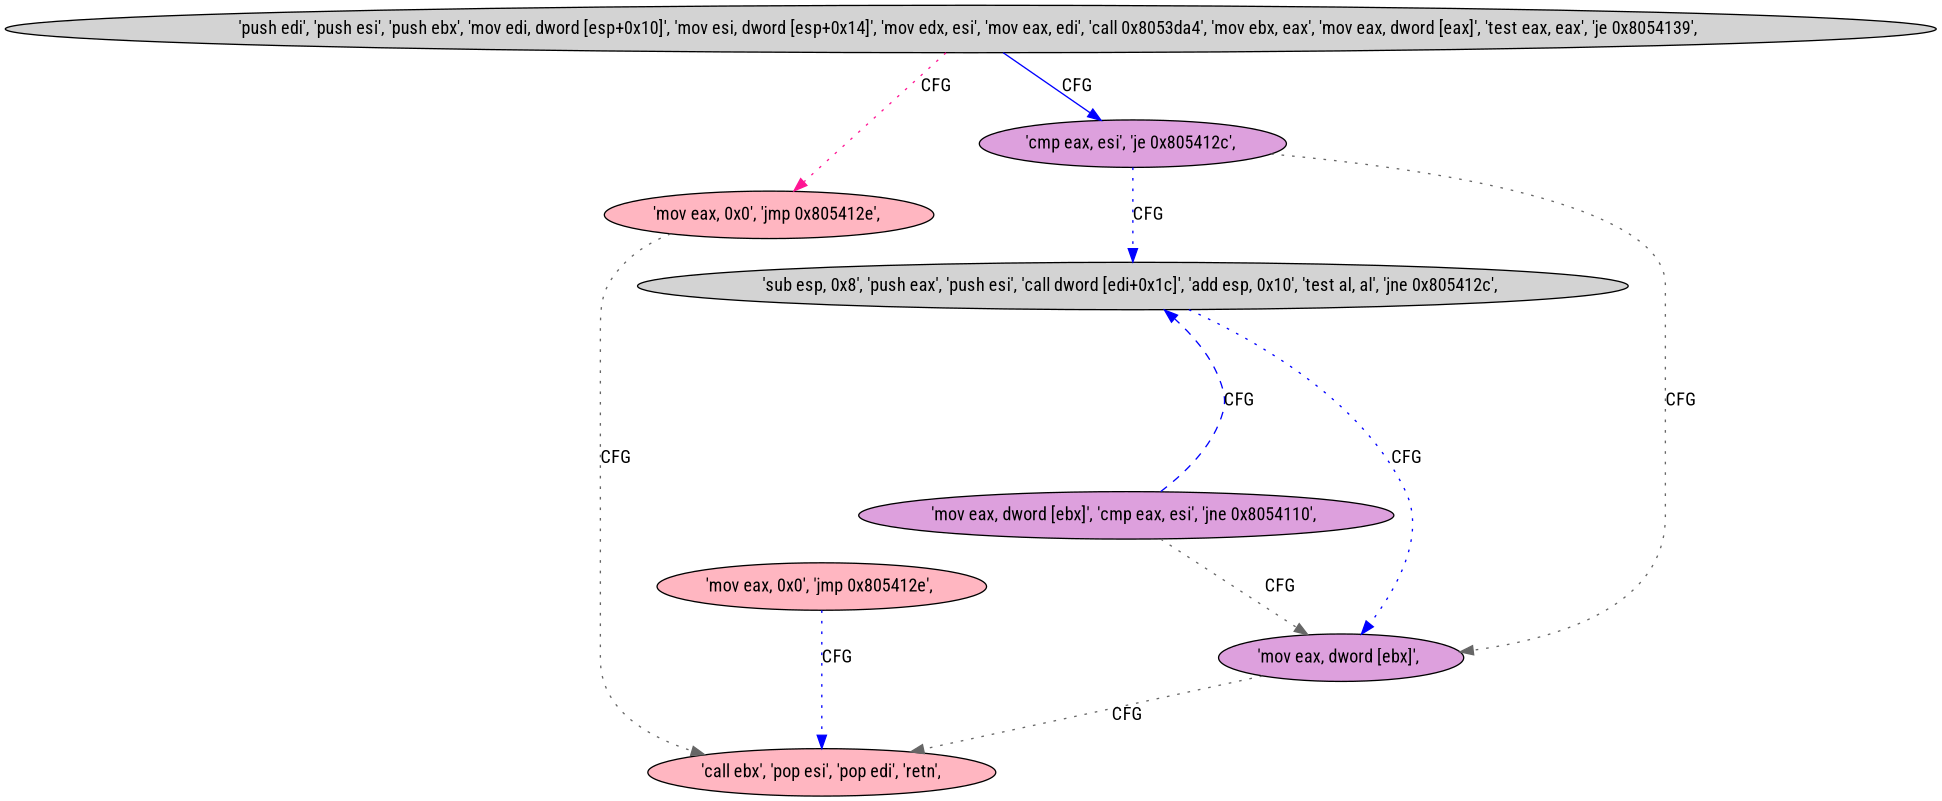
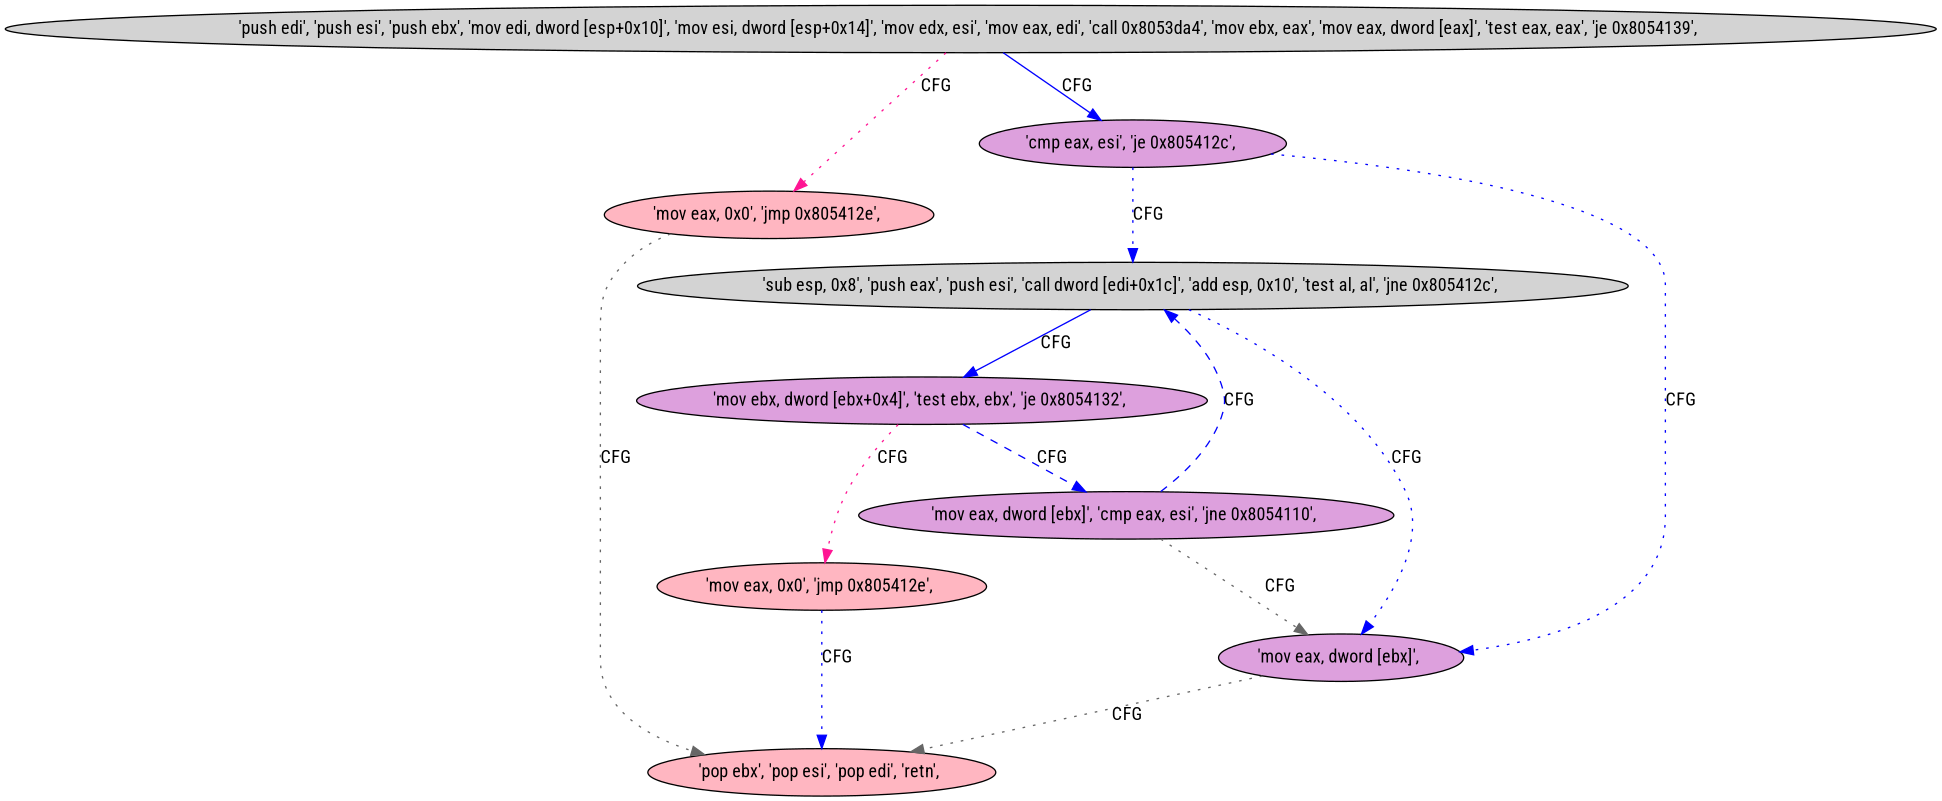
edge "'cmp eax, esi', 'je 0x805412c'," -> "'mov eax, dword [ebx]',": color gray40 -> blue
node "'mov ebx, dword [ebx+0x4]', 'test ebx, ebx', 'je 0x8054132',": added
node "'call ebx', 'pop esi', 'pop edi', 'retn',": label "'call ebx', 'pop esi', 'pop edi', 'retn'," -> "'pop ebx', 'pop esi', 'pop edi', 'retn',"
